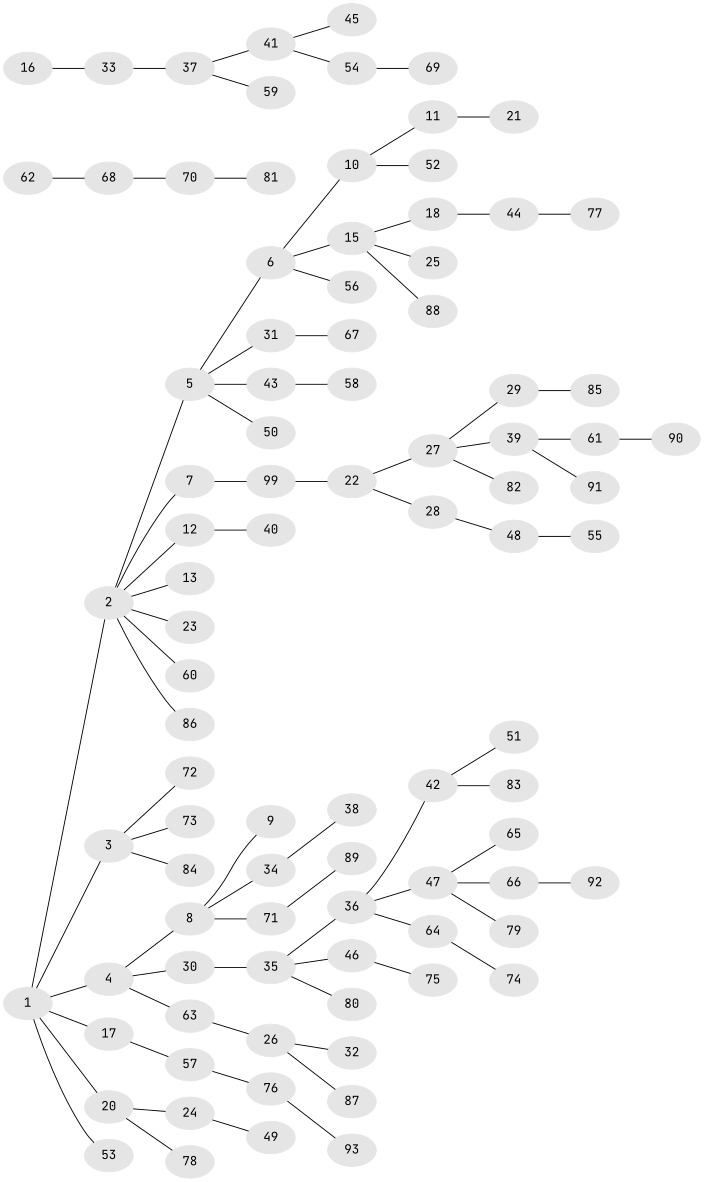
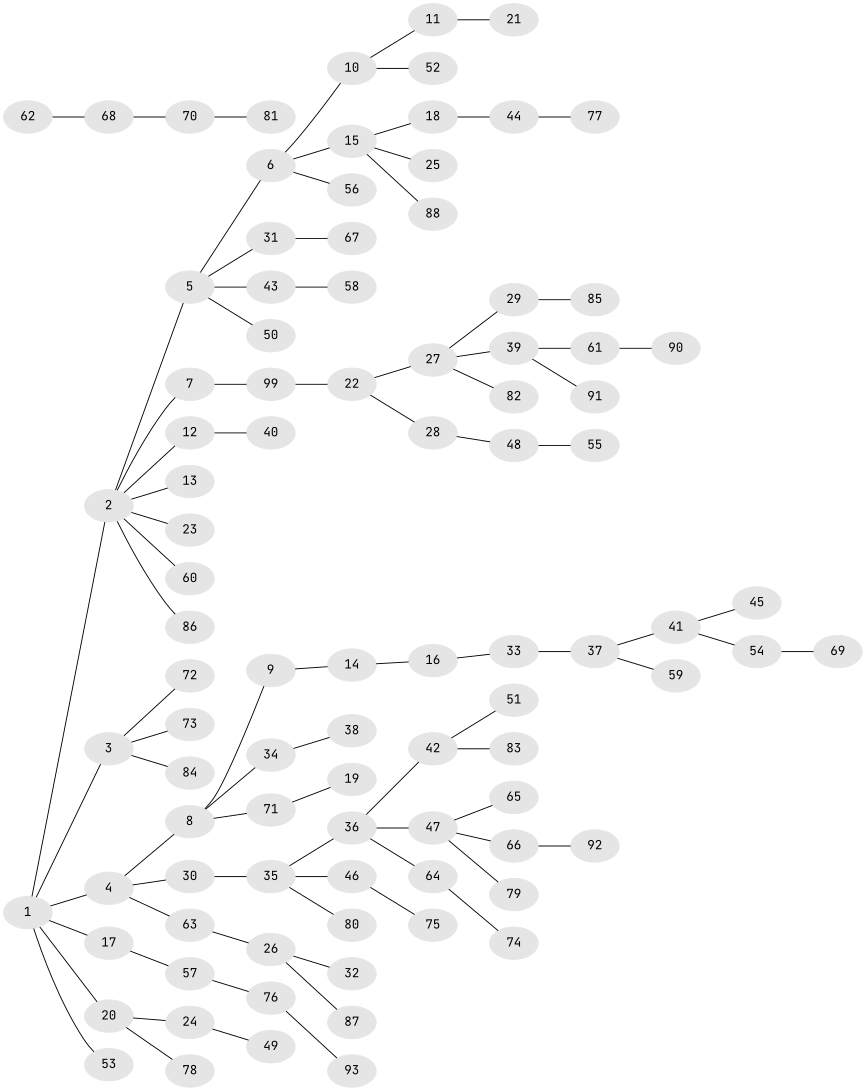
node "14": added
node "89": label "89" -> "19"
